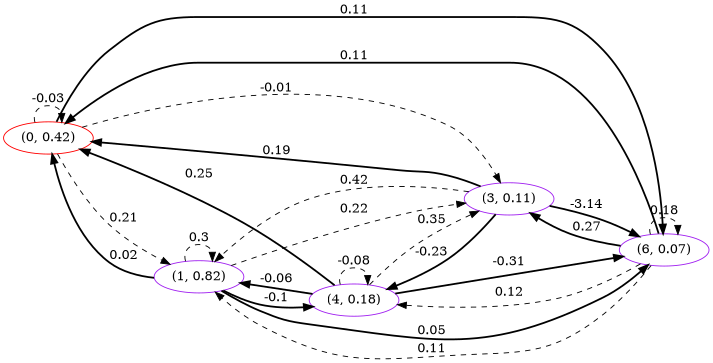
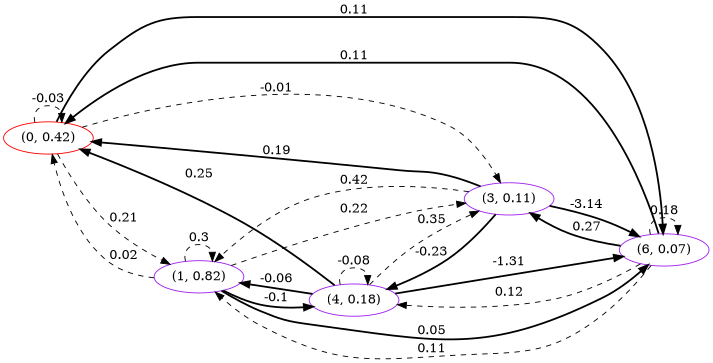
edge "(1, 0.82)" -> "(0, 0.42)": style bold -> dashed
edge "(4, 0.18)" -> "(6, 0.07)": label "-0.31" -> "-1.31"
